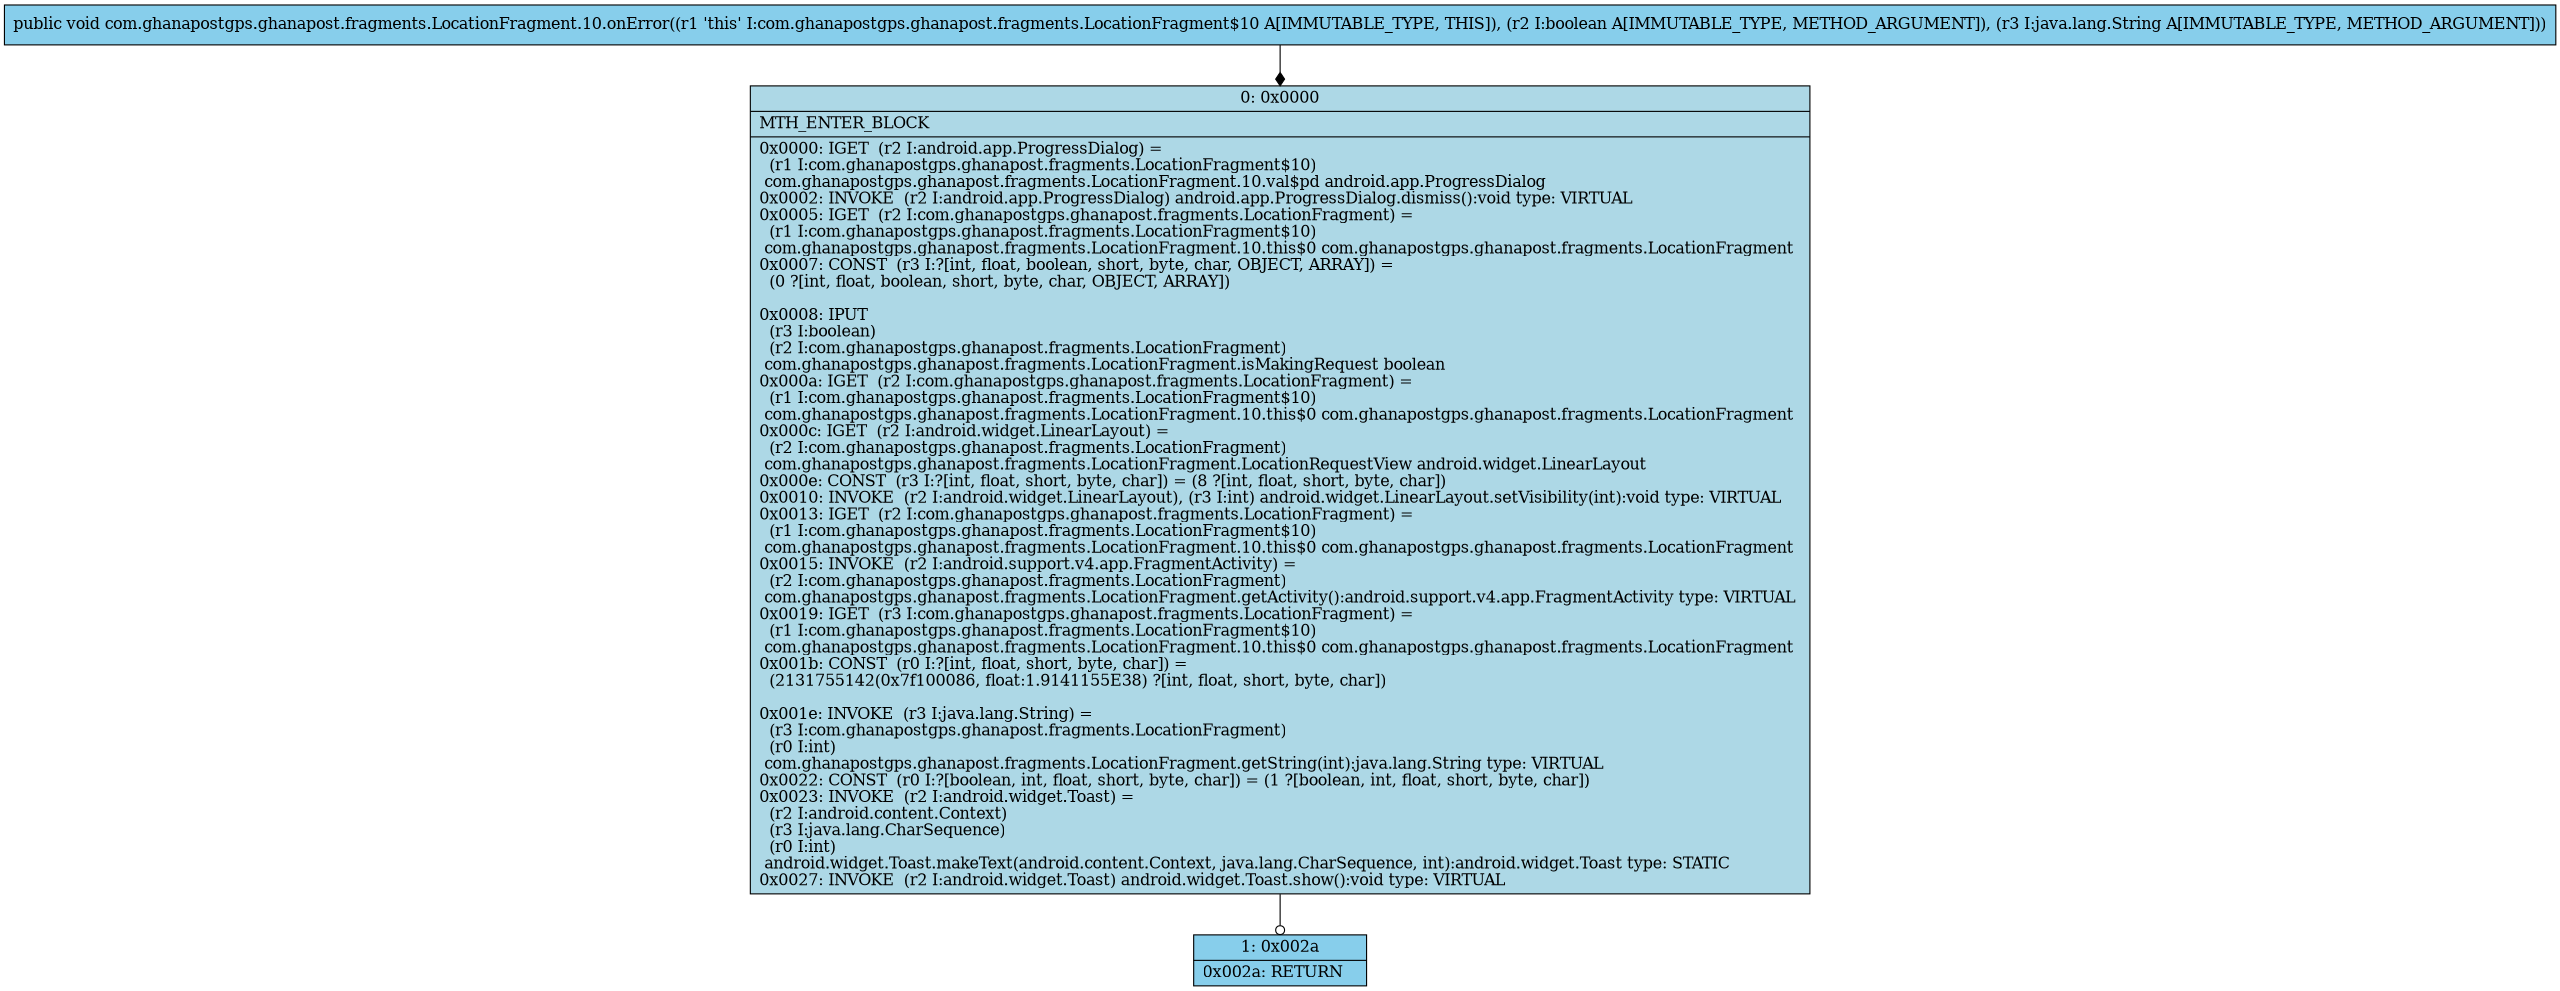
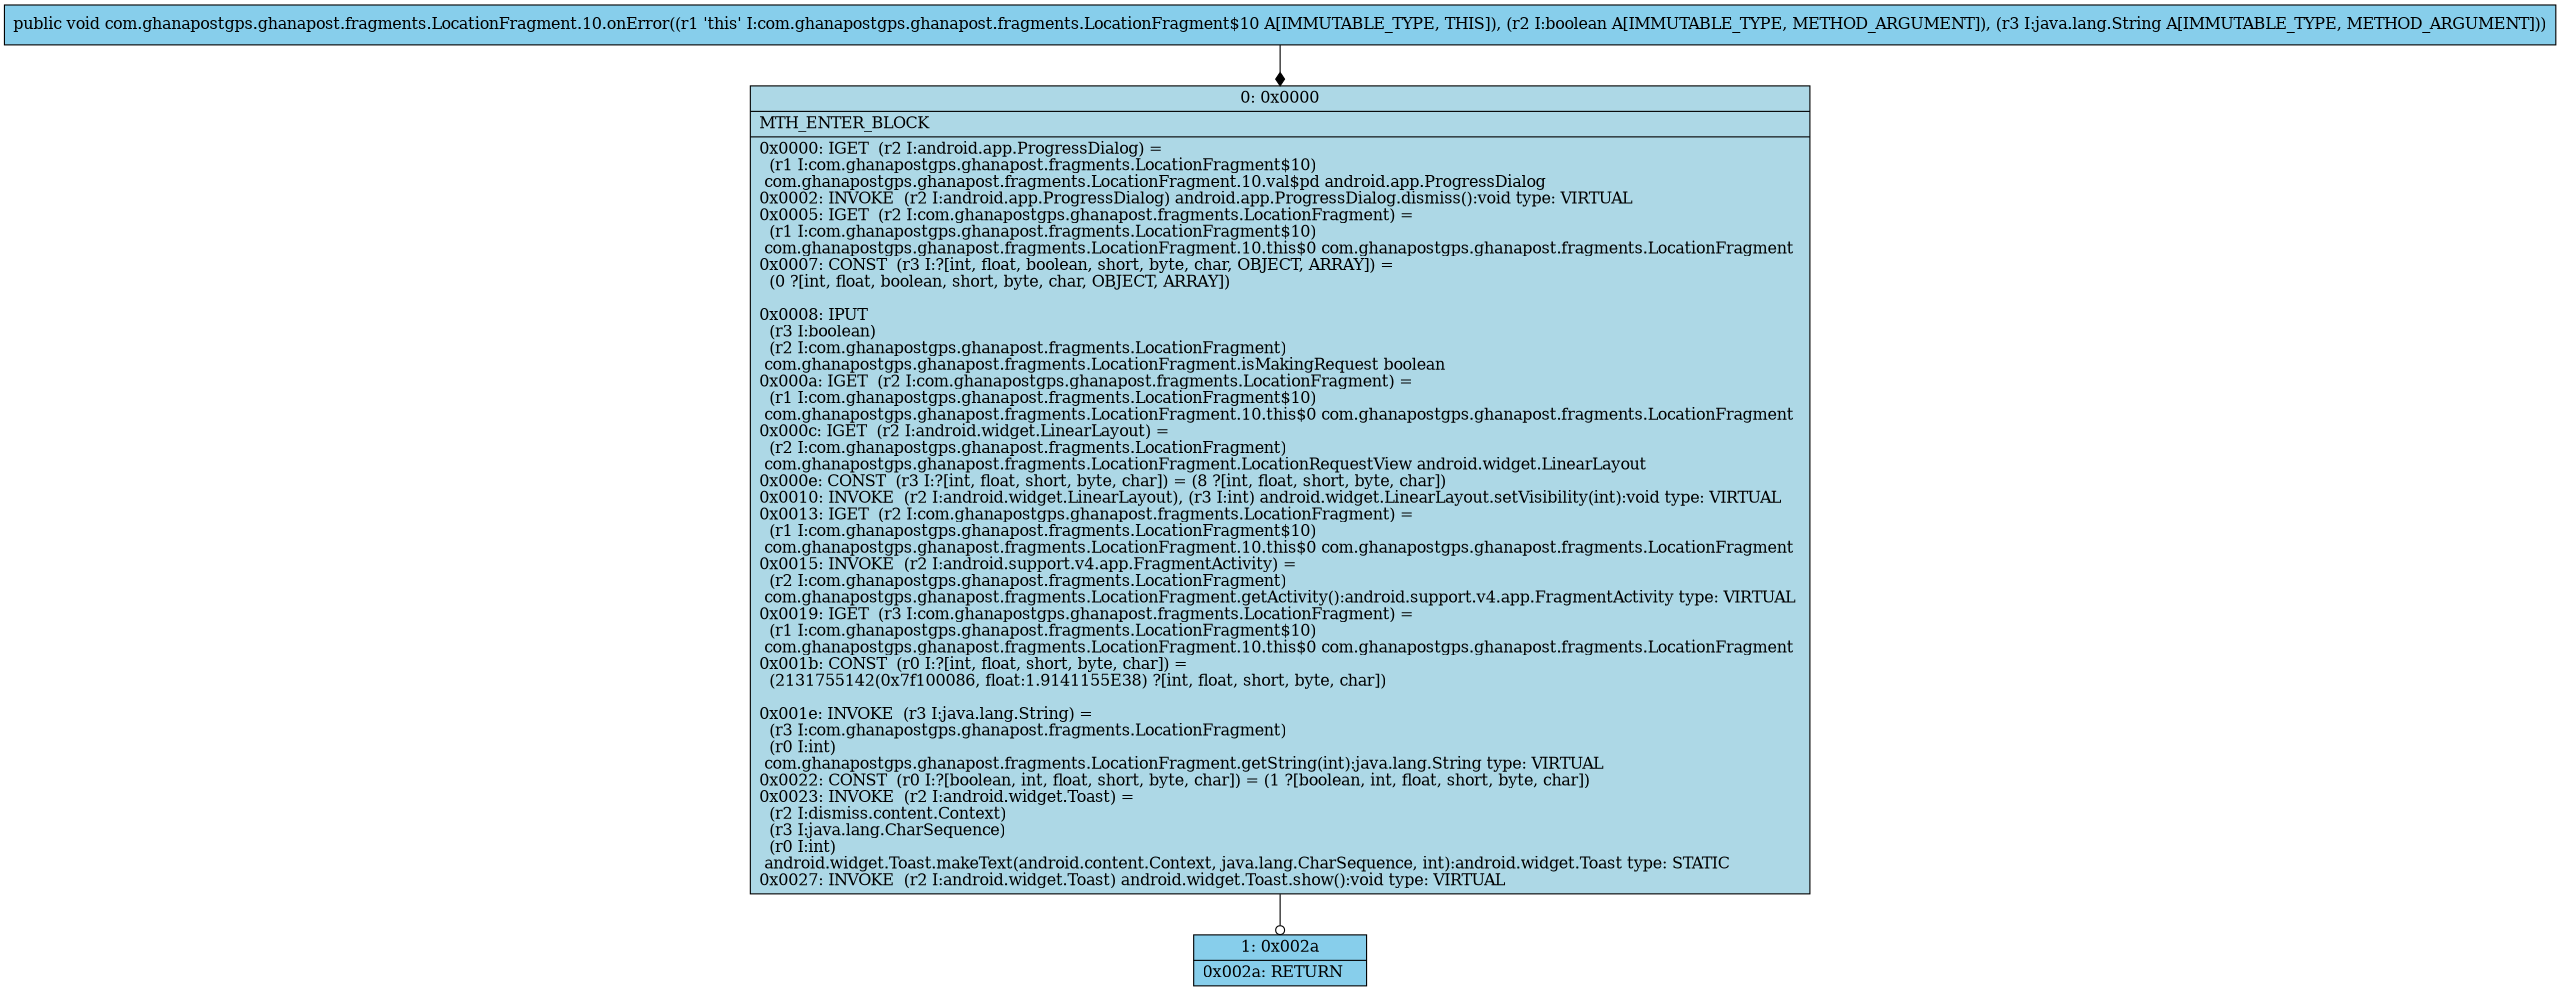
node "0: 0x0000": text "(r2 I:android.content.Context)" -> "(r2 I:dismiss.content.Context)"
